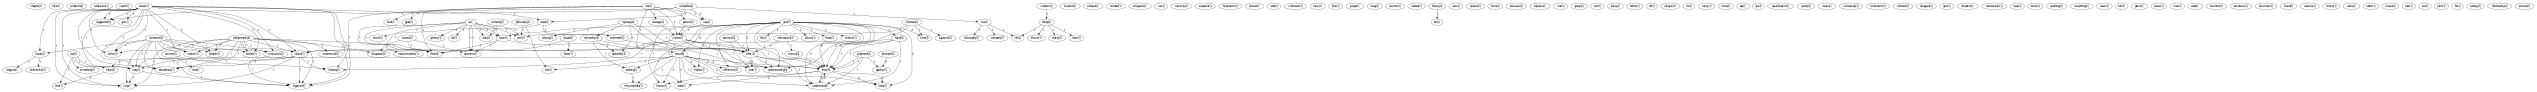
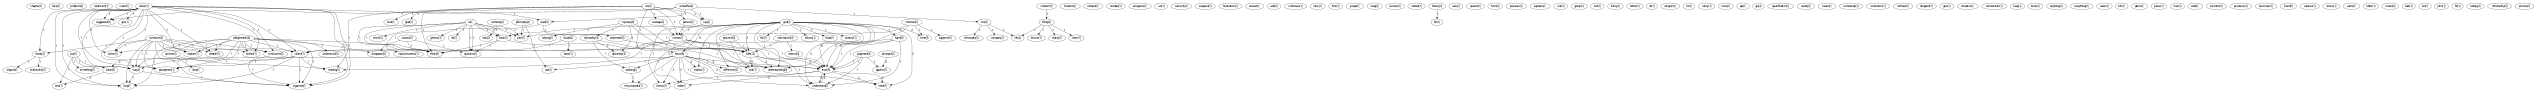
edge "re(1)" -> "edu(2)": removed, label "1"
